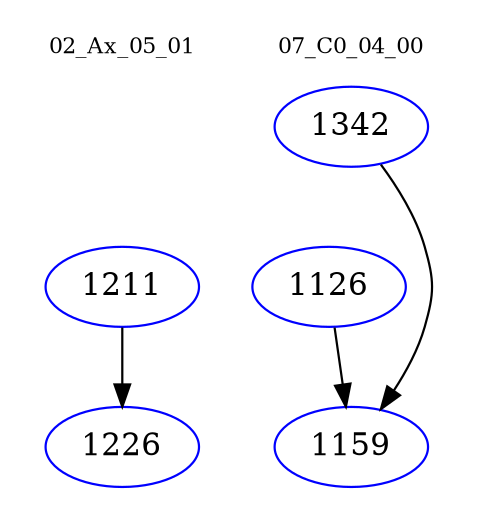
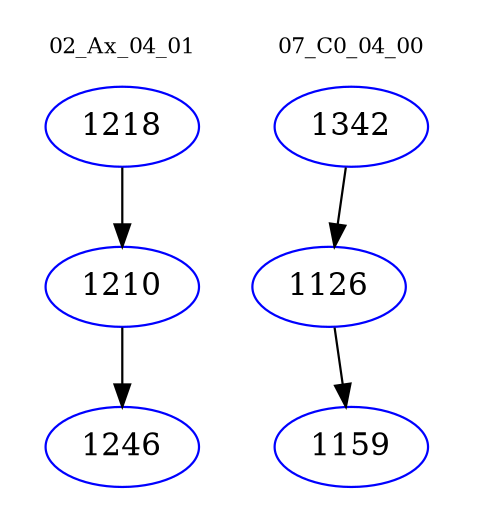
cluster "02_Ax_05_01": label "02_Ax_05_01" -> "02_Ax_04_01"
node "1218": added
edge "1342" -> "1159": now "1342" -> "1126"
node "1211": label "1211" -> "1210"
node "1226": label "1226" -> "1246"
